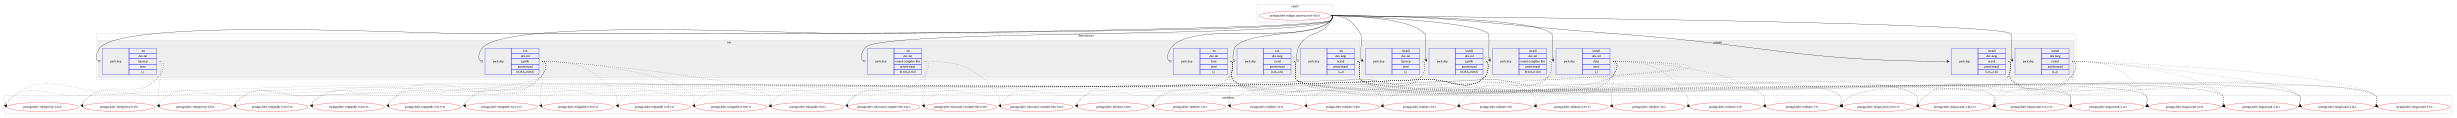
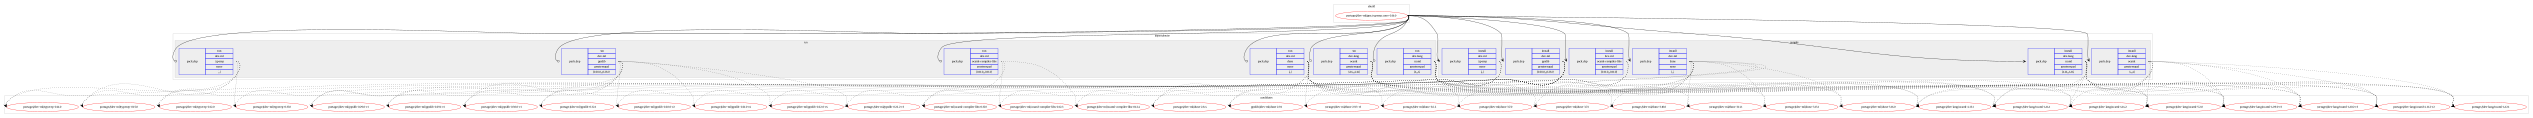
node "portage://dev-ml/typerep-0.14.0": added
node "portage://dev-ml/dune-2.9.1": label "portage://dev-ml/dune-2.9.1" -> "ppxlib://dev-ml/dune-2.9.1"
